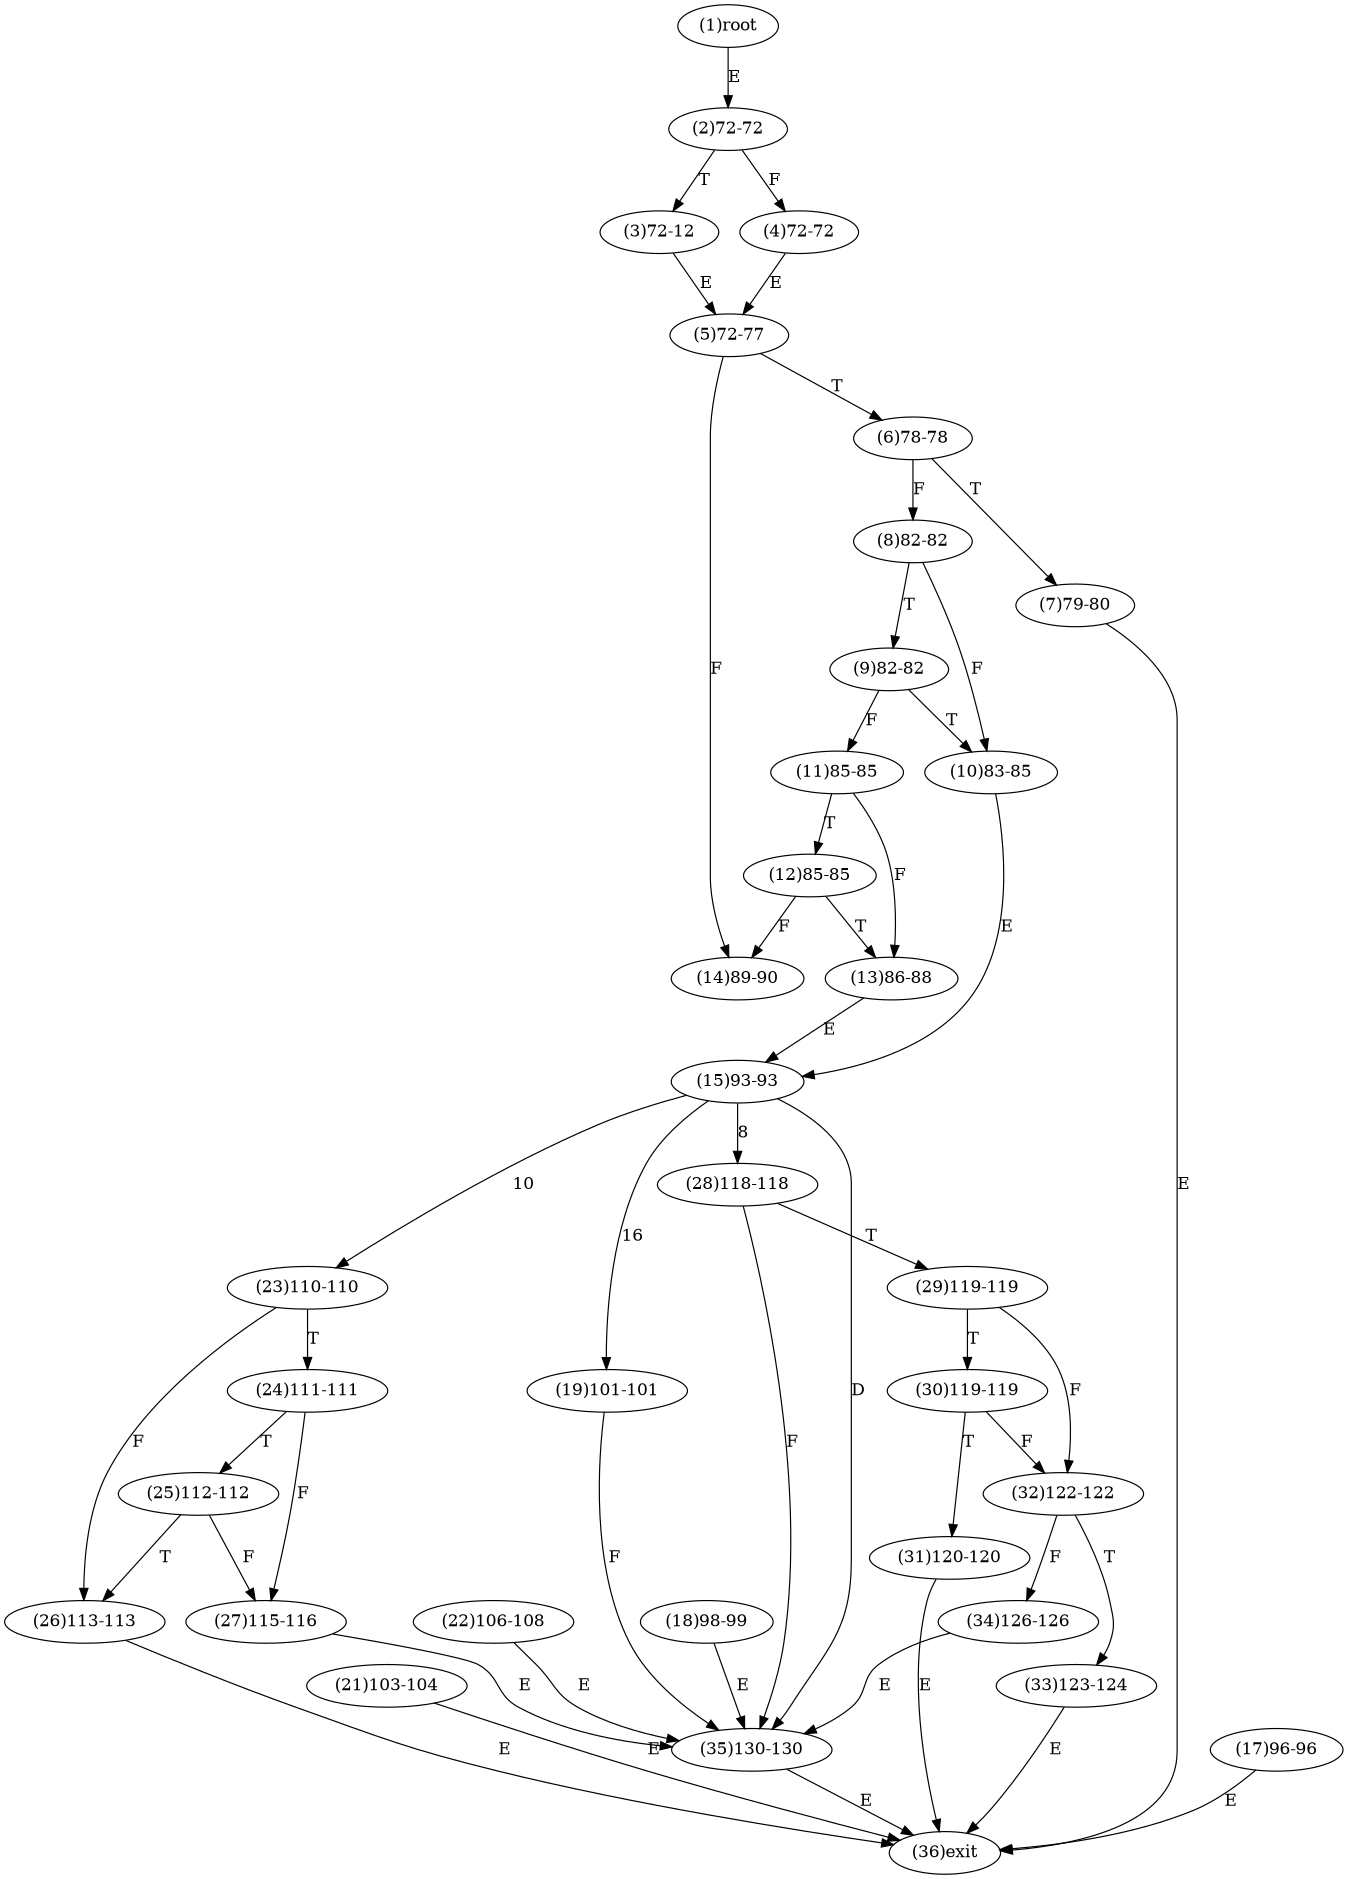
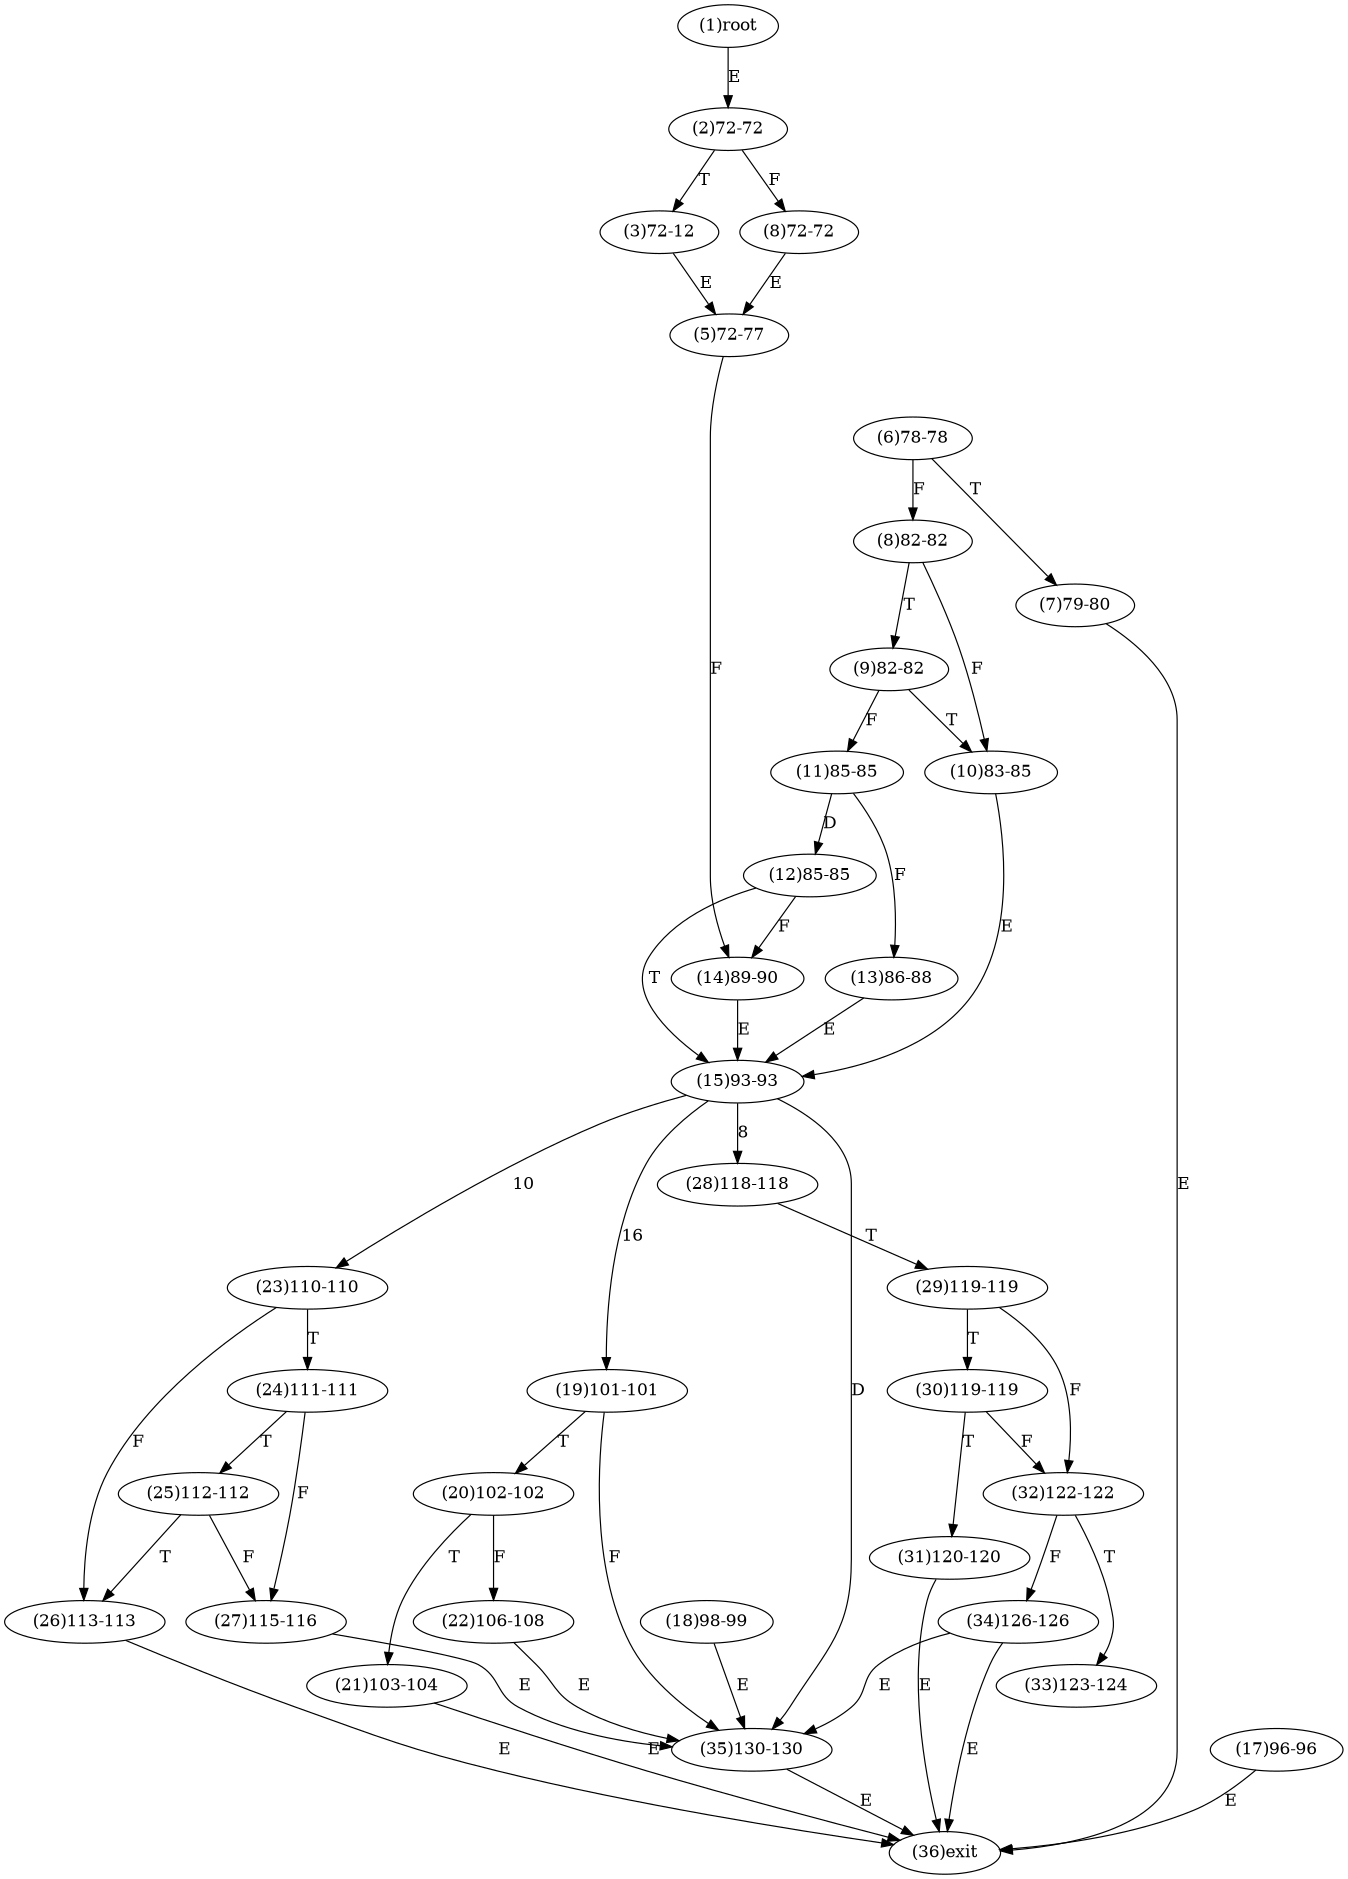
node "(4)72-72": label "(4)72-72" -> "(8)72-72"
edge "(5)72-77" -> "(6)78-78": removed, label "T"
edge "(11)85-85" -> "(12)85-85": label "T" -> "D"
edge "(12)85-85" -> "(13)86-88": now "(12)85-85" -> "(15)93-93"
edge "(14)89-90" -> "(15)93-93": added, label "E"
edge "(28)118-118" -> "(35)130-130": removed, label "F"
node "(20)102-102": added
edge "(33)123-124" -> "(36)exit": now "(34)126-126" -> "(36)exit"
